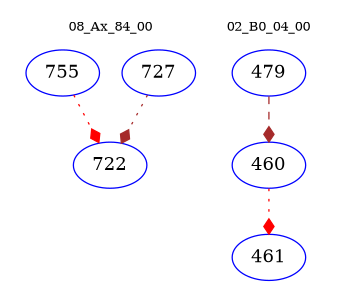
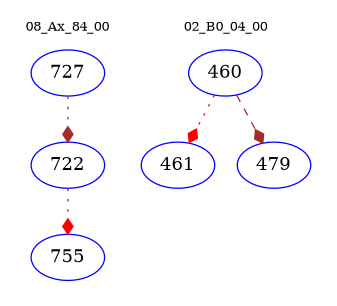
edge "755" -> "722": reversed
edge "479" -> "460": reversed
